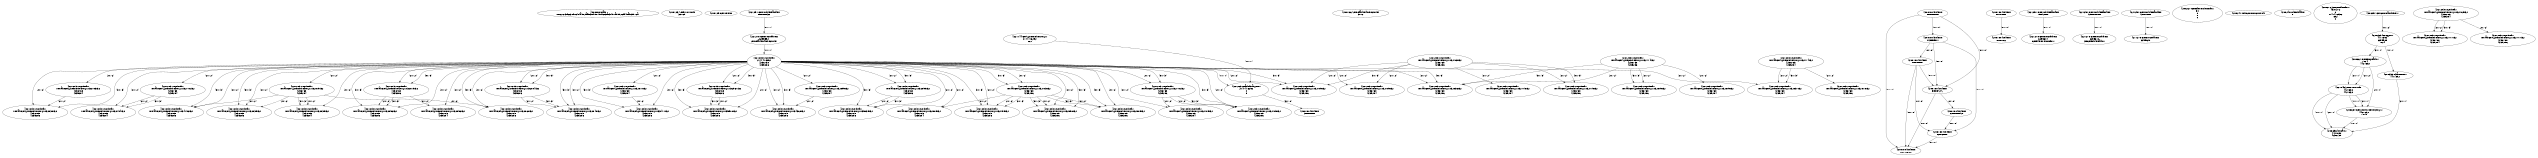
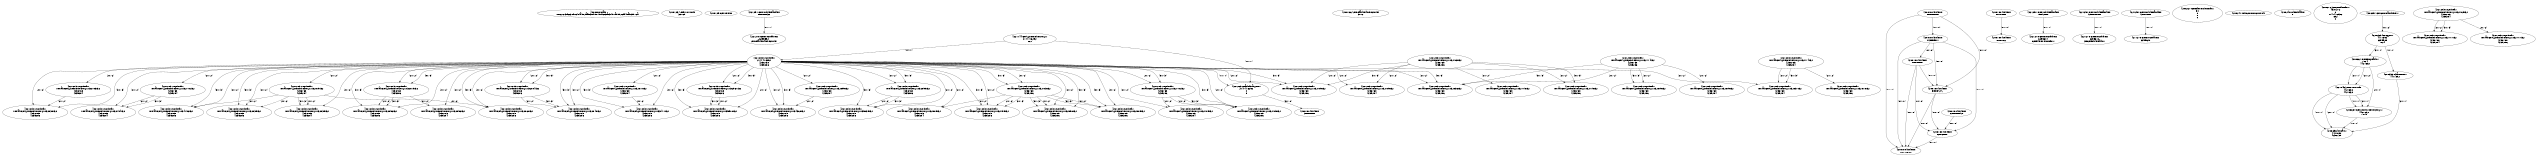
edge "4221278.GetProcAddress 6295592 SetDefaultDllDirectories" -> "4221203.wsprintfW 2147416292 4236768 4235286": now "4221144.GetSystemDirectoryW 2147416292 260" -> "4221203.wsprintfW 2147416292 4236768 4235286"
edge "4208180.lstrlenA USERENV" -> "4208180.lstrlenA NTMARTA": added, label "(0-->0)"
edge "4208180.lstrlenA PROPSYS" -> "4208180.lstrlenA CRYPTBASE": now "4208180.lstrlenA PROPSYS" -> "4208180.lstrlenA CLBCATQ"
